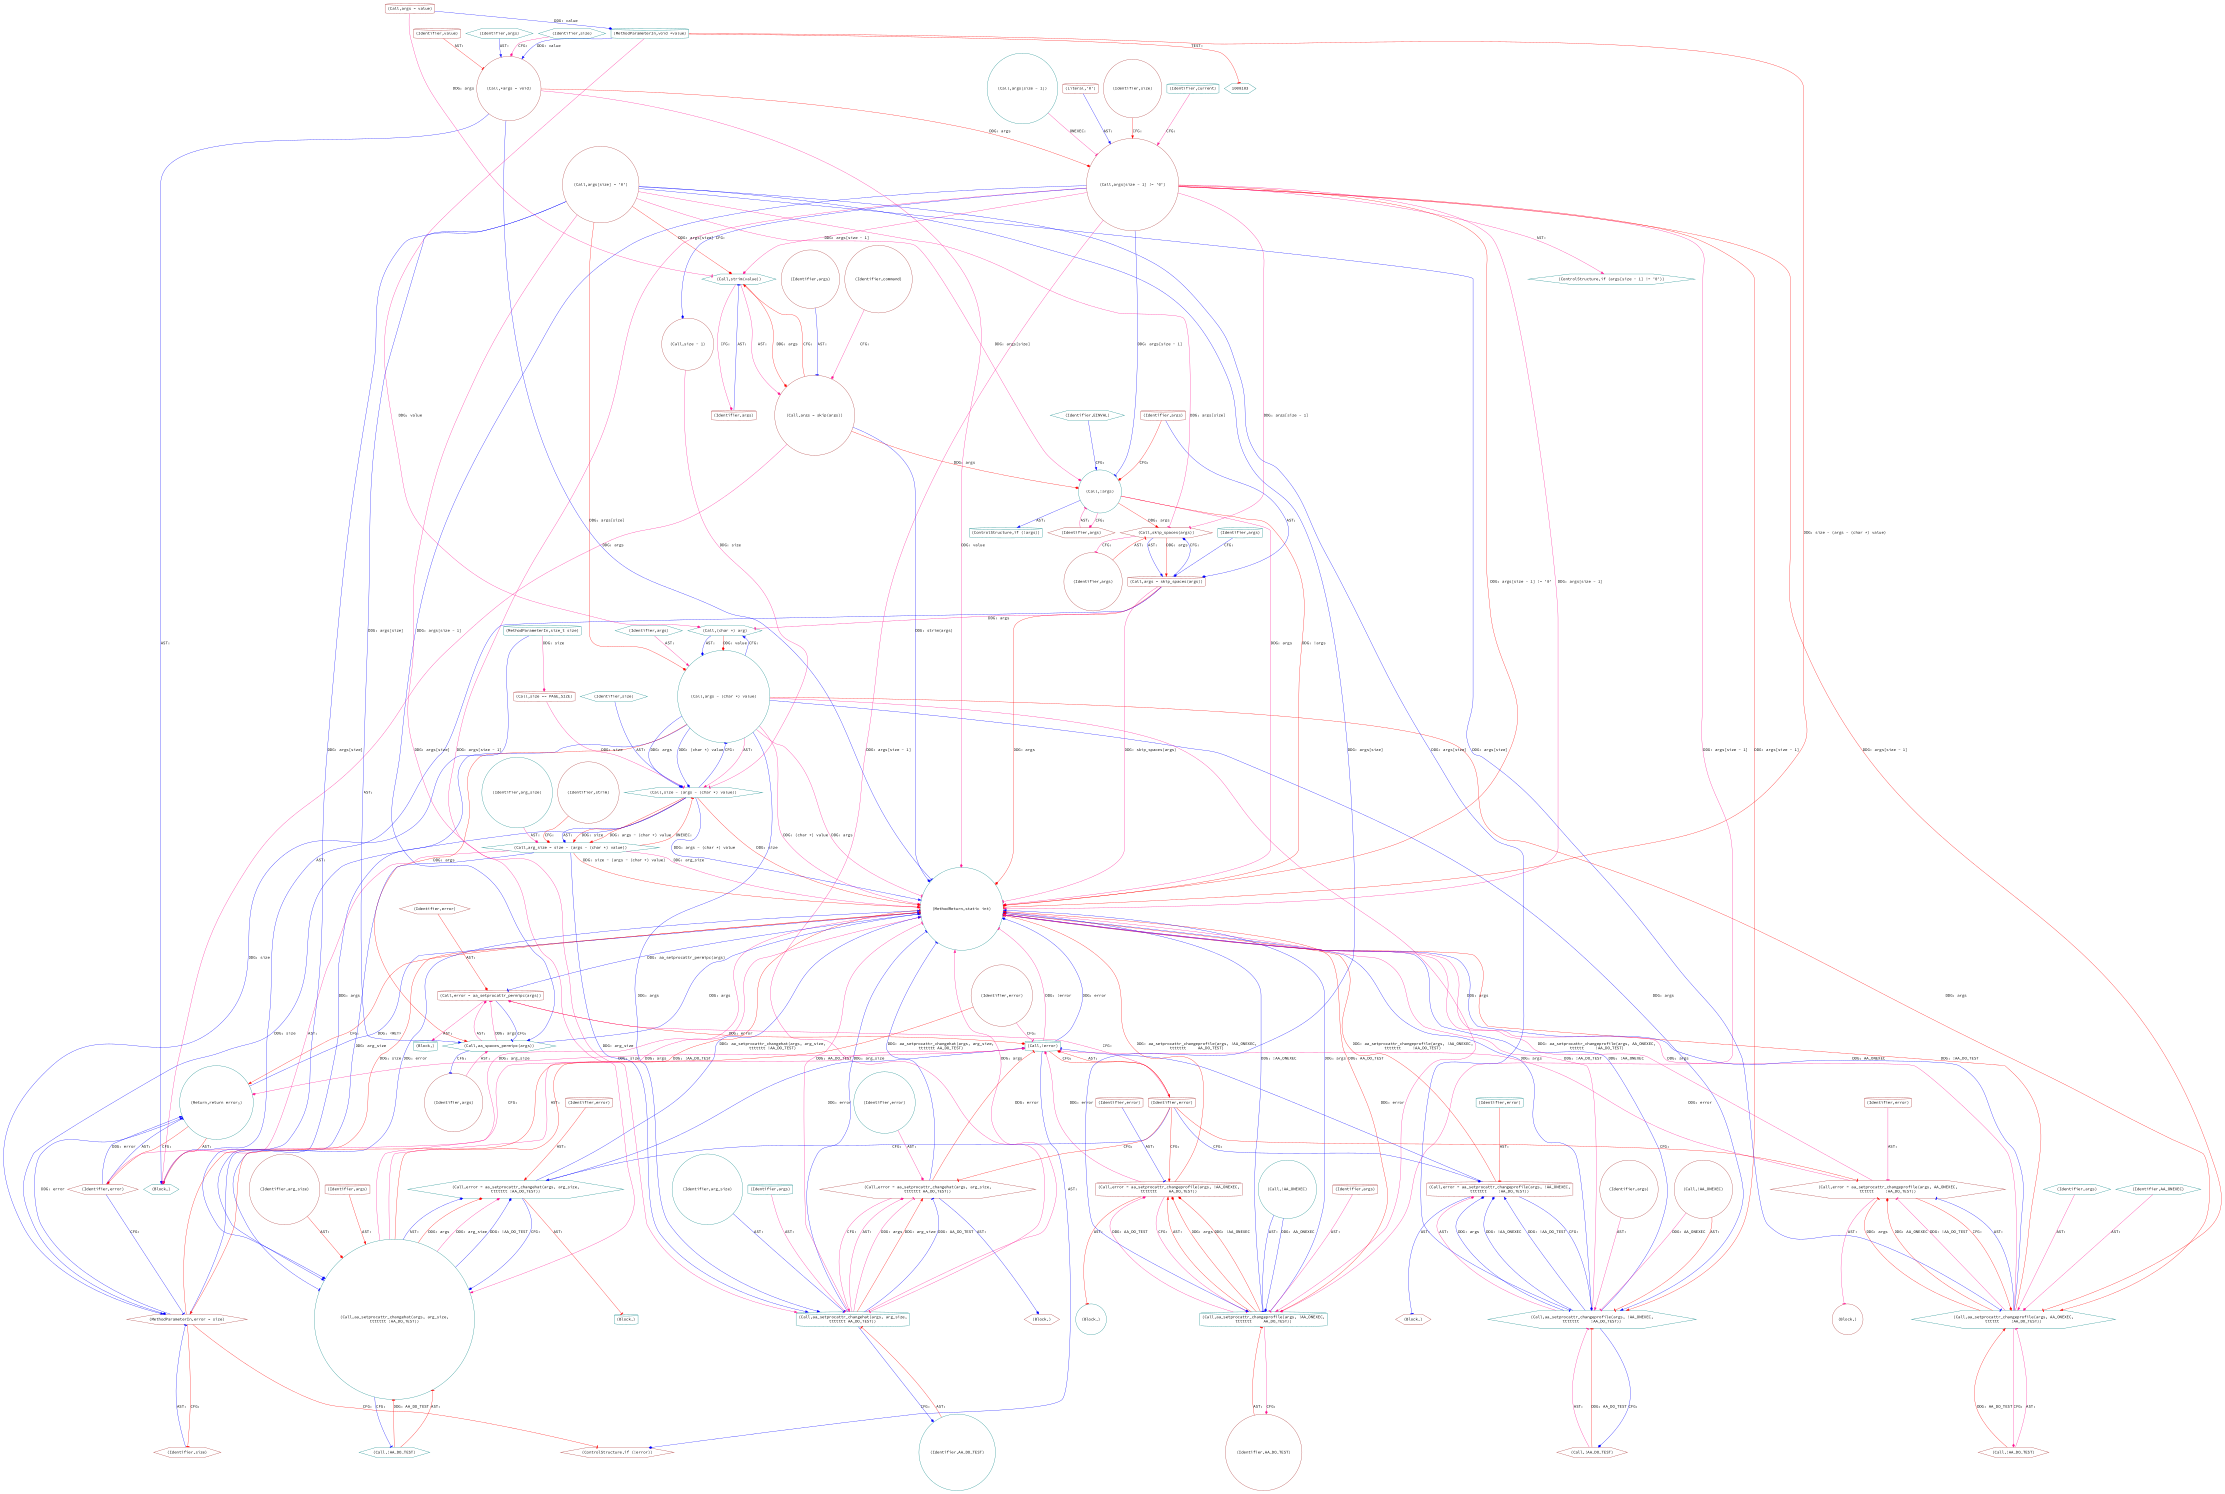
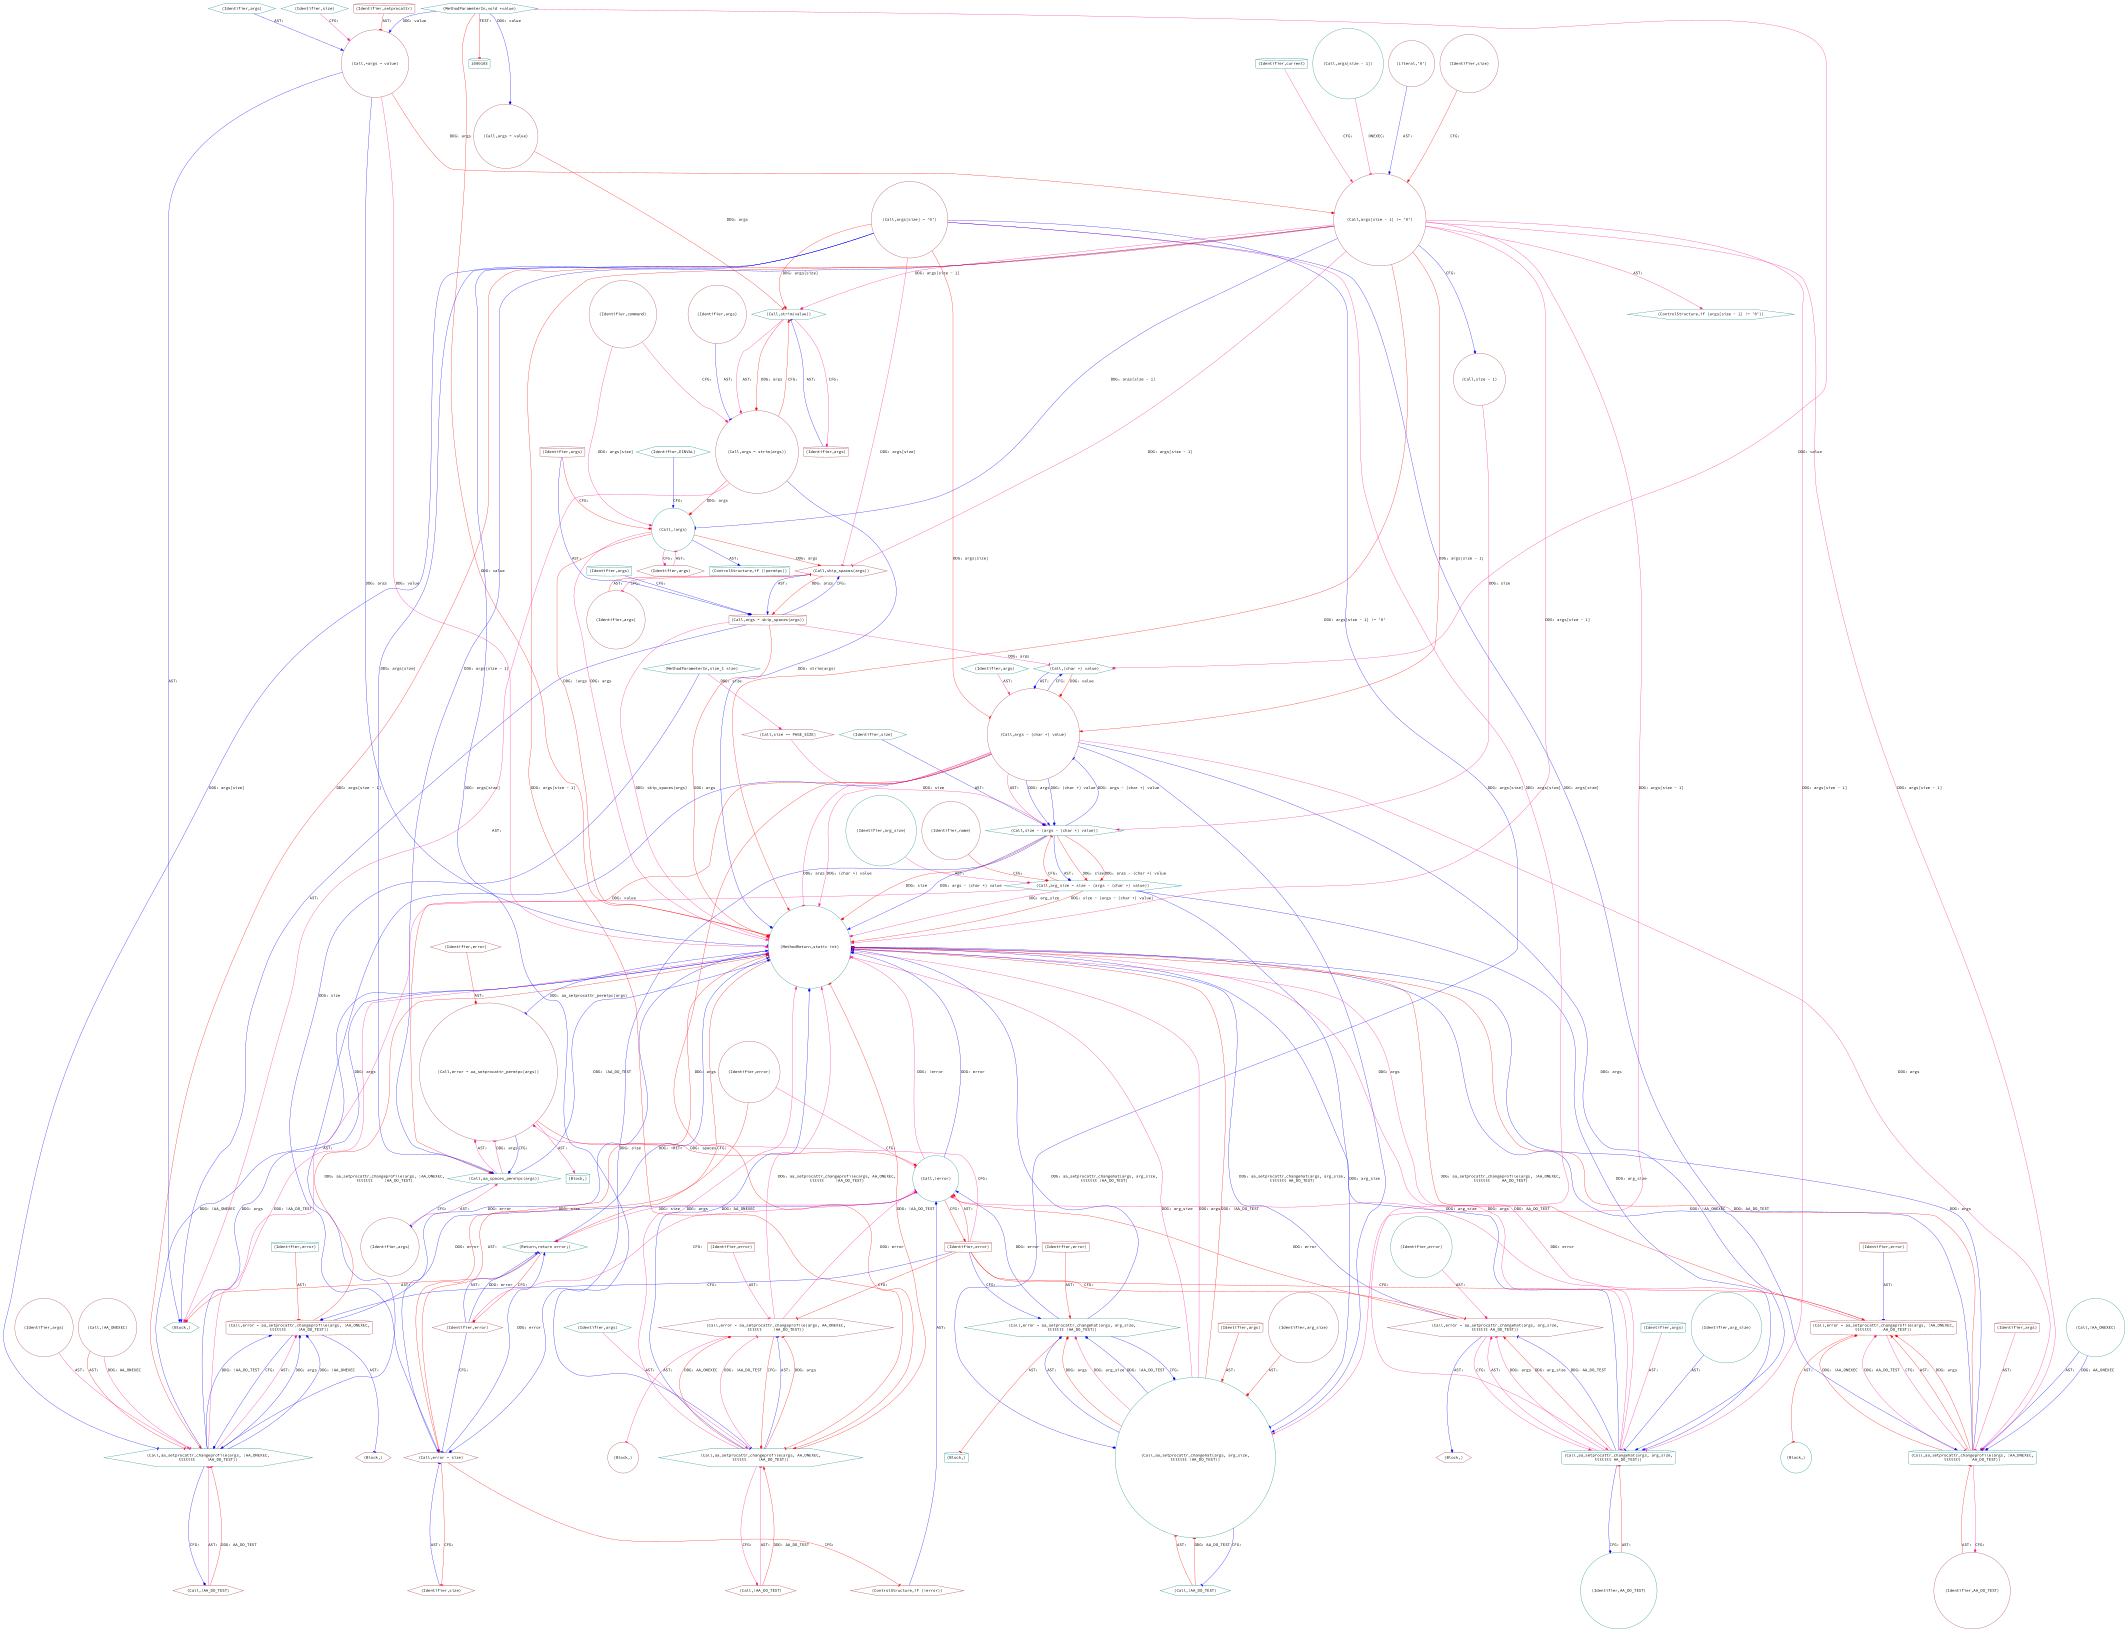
node "(Call,args = value)": shape cylinder -> circle
edge "(Call,args = value)" -> "(MethodParameterIn,void *value)": reversed
node "(Identifier,value)": label "(Identifier,value)" -> "(Identifier,setprocattr)"
node "(MethodParameterIn,void *value)": shape cylinder -> hexagon
node "(Call,*args = void)": label "(Call,*args = void)" -> "(Call,*args = value)"
node "(Literal,'0')": shape cylinder -> circle
node "1000103": shape hexagon -> cylinder
edge "(Call,args = value)" -> "(Call,strim(value))": color deeppink -> red
edge "(Call,args[size] = '0')" -> "(Call,!args)": now "(Identifier,command)" -> "(Call,!args)"
node "(Call,args = skip(args))": label "(Call,args = skip(args))" -> "(Call,args = strim(args))"
edge "(Call,args[size] = '0')" -> "(Call,args - (char *) value)": arrowhead diamond -> tee
node "(ControlStructure,if (!args))": label "(ControlStructure,if (!args))" -> "(ControlStructure,if (!permipc))"
edge "(MethodParameterIn,void *value)" -> "(MethodReturn,static int)": label "DDG: size - (args - (char *) value)" -> "DDG: value"
edge "(Call,args = skip_spaces(args))" -> "(Call,skip_spaces(args))": arrowhead diamond -> normal
edge "(Call,size - 1)" -> "(Call,size - (args - (char *) value))": arrowhead tee -> normal
edge "(Call,args[size - 1] != '0')" -> "(Call,args - (char *) value)": added, label "DDG: args[size - 1]"
node "(MethodParameterIn,size_t size)": shape cylinder -> hexagon
node "(Call,(char *) arg)": label "(Call,(char *) arg)" -> "(Call,(char *) value)"
node "(Call,size == PAGE_SIZE)": shape cylinder -> hexagon
node "(Call,args - (char *) value)": color teal -> brown
edge "(Call,size - (args - (char *) value))" -> "(Call,args - (char *) value)": label "CFG: " -> "DDG: args - (char *) value"
edge "(Call,size == PAGE_SIZE)" -> "(Call,size - (args - (char *) value))": arrowhead tee -> normal
node "(Identifier,strim)": label "(Identifier,strim)" -> "(Identifier,name)"
edge "(Call,arg_size = size - (args - (char *) value))" -> "(Call,size - (args - (char *) value))": label "ONEXEC: " -> "CFG: "
edge "(Call,args - (char *) value)" -> "(Call,aa_spaces_permipc(args))": label "DDG: args" -> "DDG: value"
node "(Call,error = aa_setprocattr_permipc(args))": shape cylinder -> circle
edge "(Call,aa_spaces_permipc(args))" -> "(MethodReturn,static int)": label "DDG: args" -> "DDG: !AA_DO_TEST"
edge "(Call,error = aa_setprocattr_permipc(args))" -> "(Call,aa_spaces_permipc(args))": arrowhead tee -> diamond
edge "(Call,error = aa_setprocattr_permipc(args))" -> "(Call,!error)": label "DDG: error" -> "DDG: spaces"
node "(Call,!error)": shape cylinder -> circle
node "(Return,return error;)": shape circle -> hexagon
node "(Identifier,AA_ONEXEC)": removed
node "(MethodParameterIn,error = size)": label "(MethodParameterIn,error = size)" -> "(Call,error = size)"
edge "(Call,!error)" -> "(ControlStructure,if (!error))": reversed
